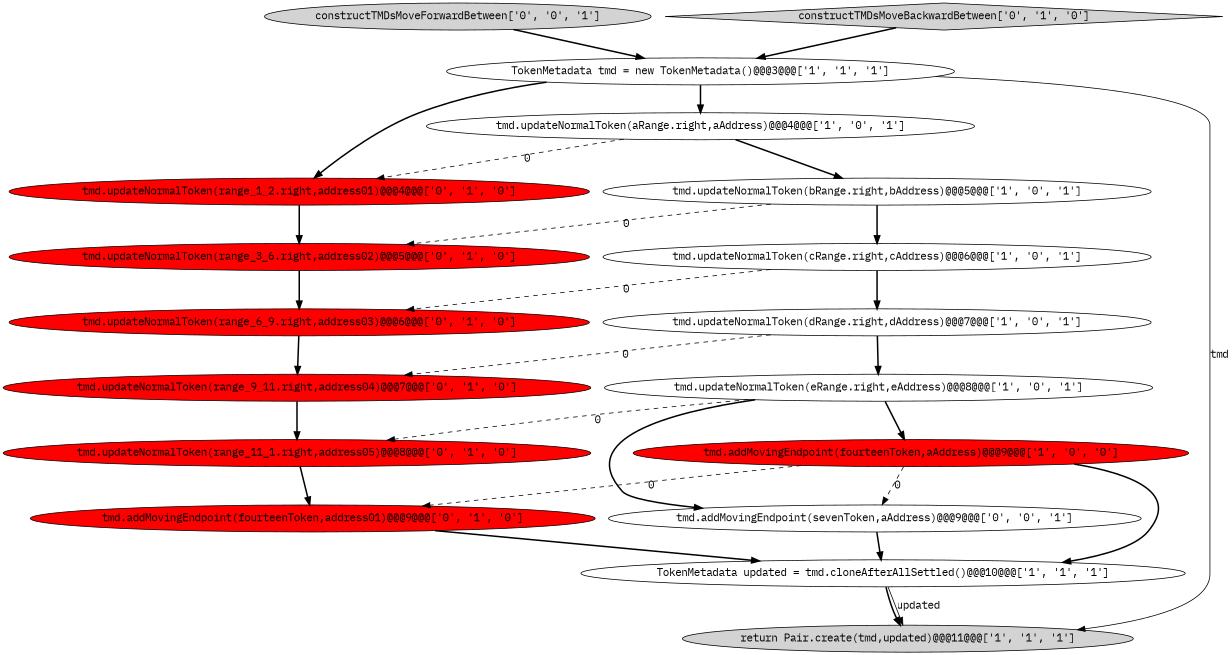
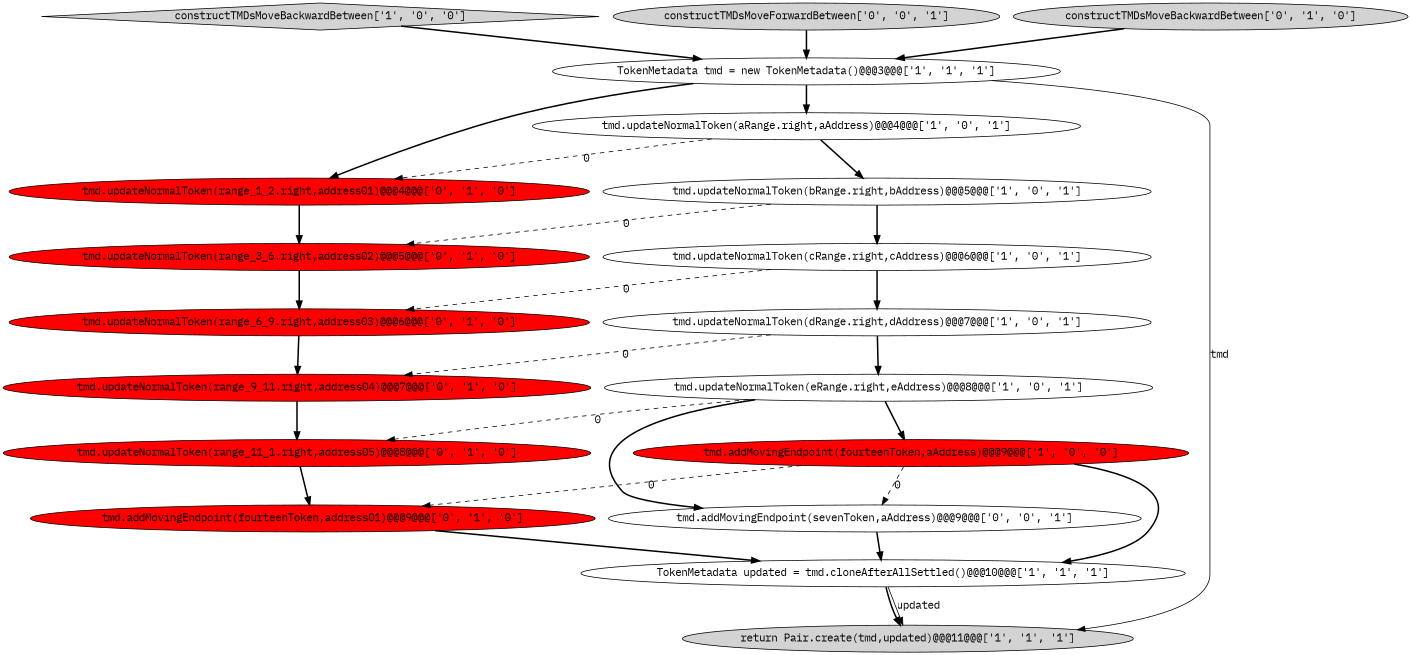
node "constructTMDsMoveBackwardBetween['1', '0', '0']": added
node "constructTMDsMoveBackwardBetween['0', '1', '0']": shape diamond -> ellipse
